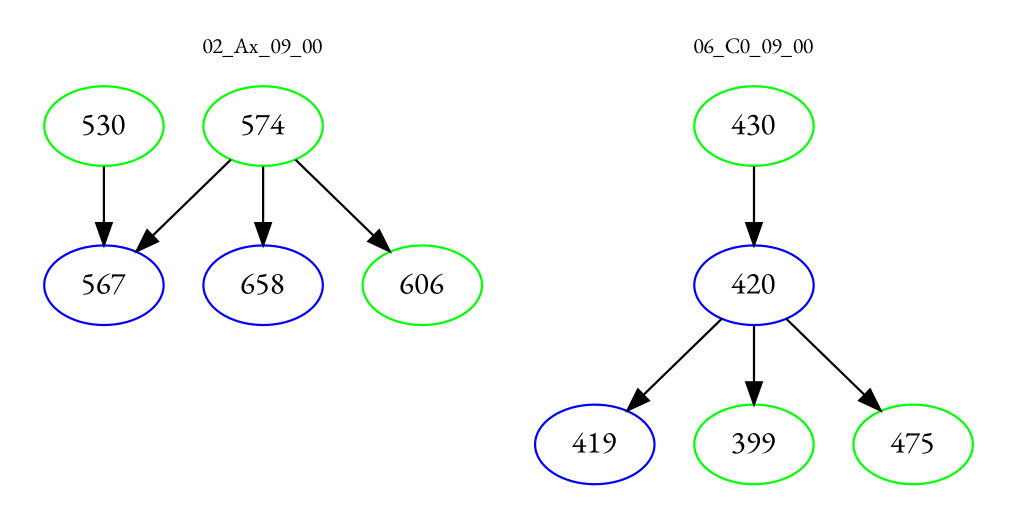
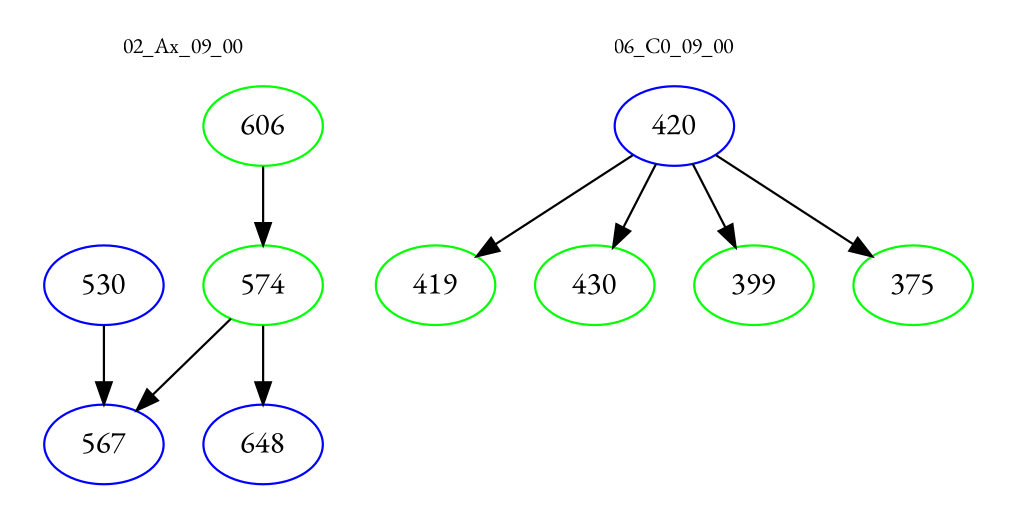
node "530": color green -> blue
edge "430" -> "420": reversed
edge "574" -> "606": reversed
node "658": label "658" -> "648"
node "419": color blue -> green
node "475": label "475" -> "375"
